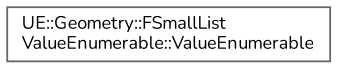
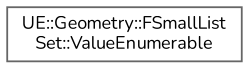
node "UE::Geometry::FSmallList ValueEnumerable::ValueEnumerable": label "UE::Geometry::FSmallList ValueEnumerable::ValueEnumerable" -> "UE::Geometry::FSmallList Set::ValueEnumerable"
